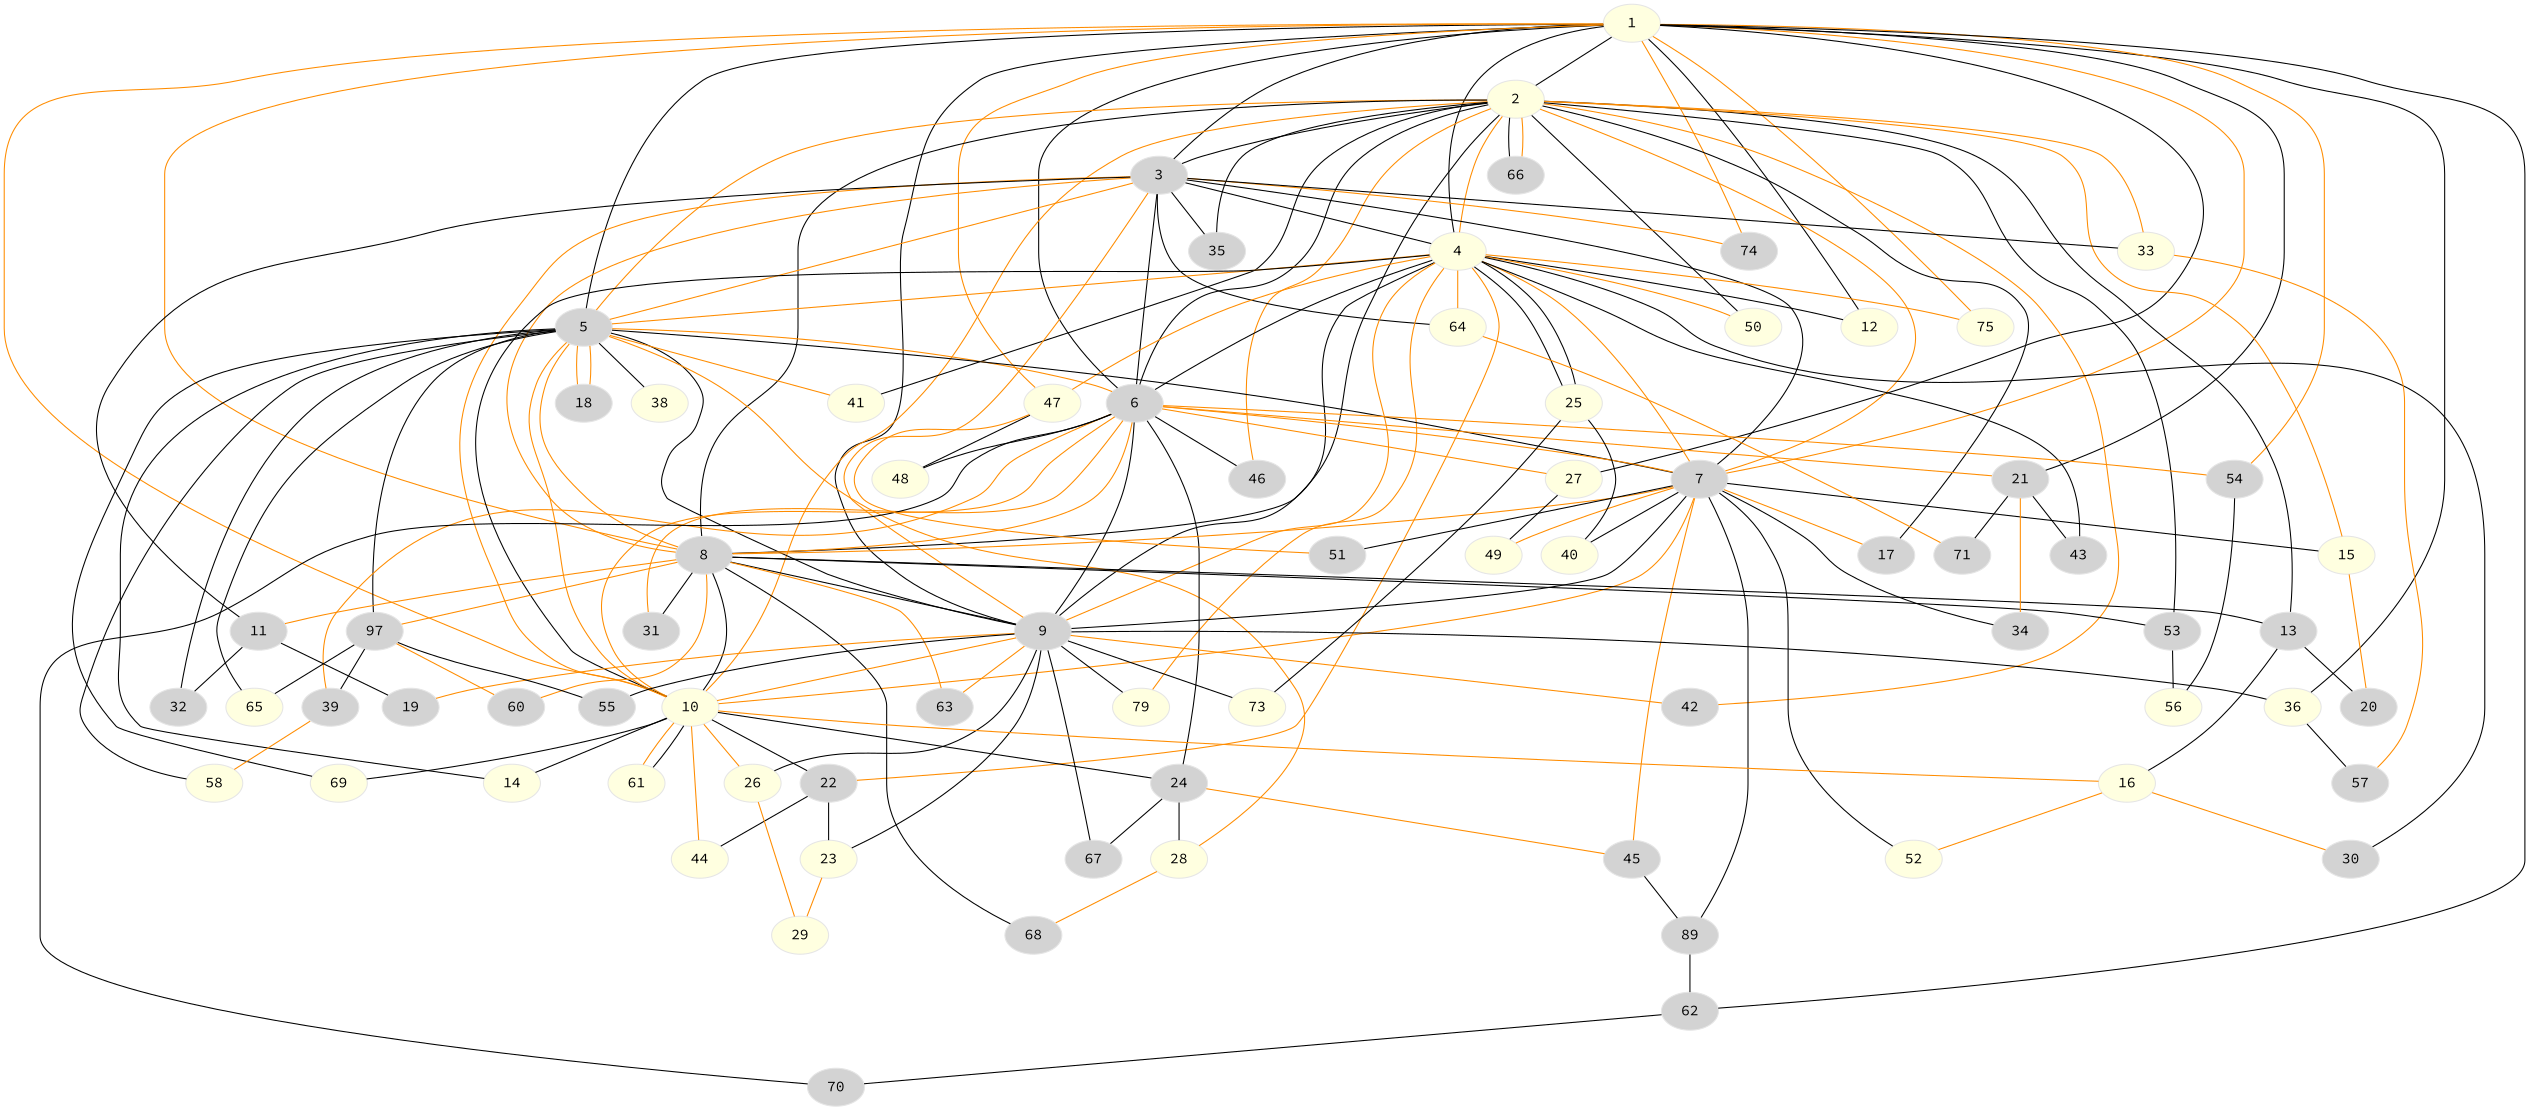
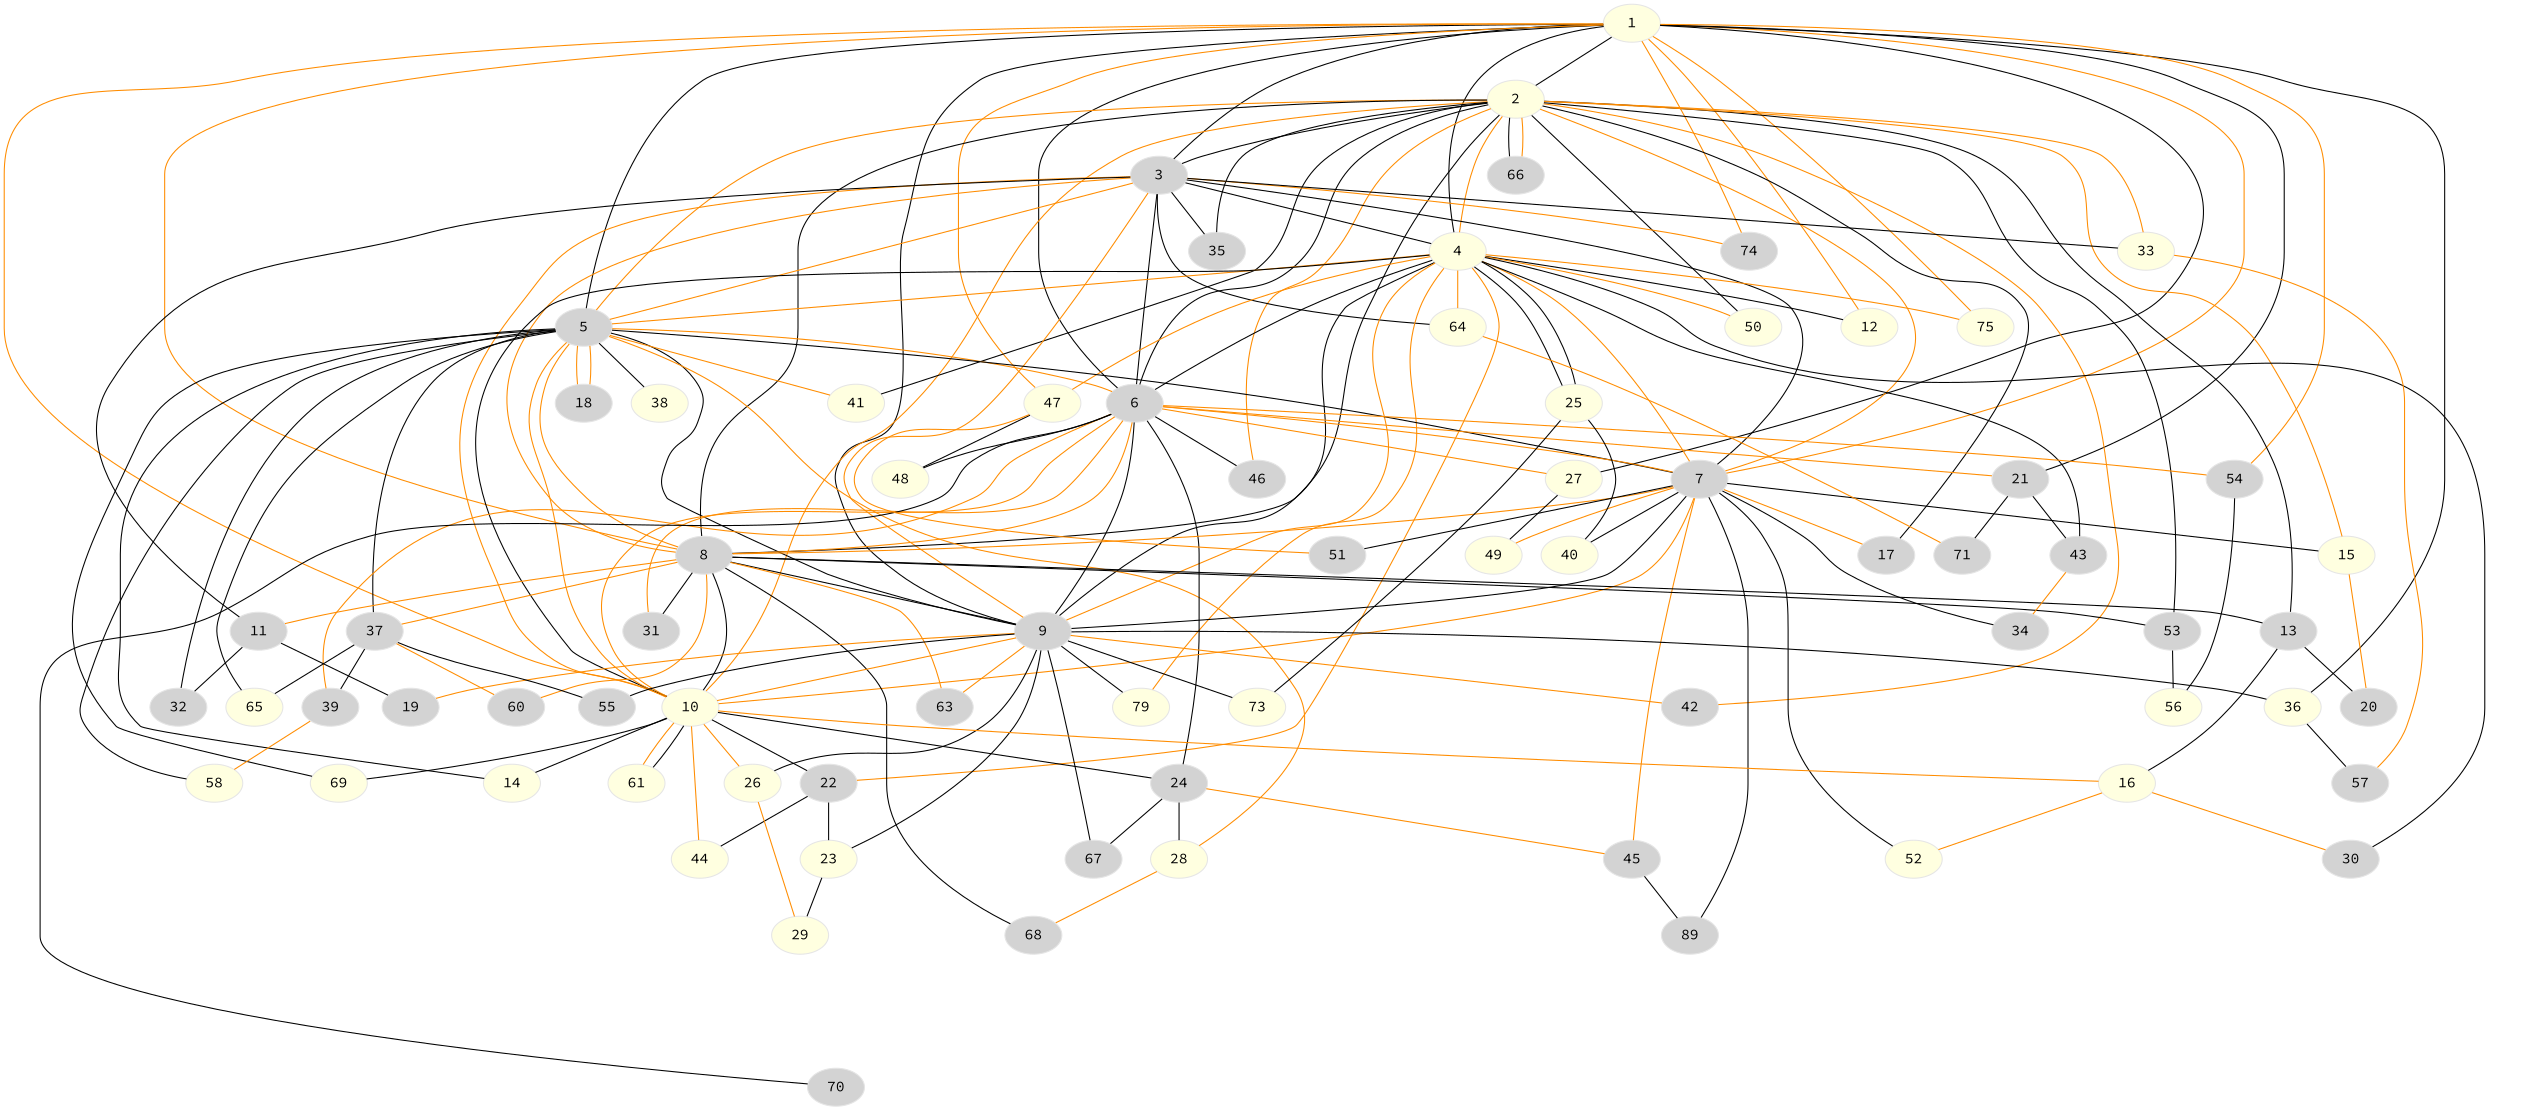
edge "1" -- "12": color black -> darkorange
edge "21" -- "34": now "43" -- "34"
node "97": label "97" -> "37"
edge "23" -- "29": color darkorange -> black
node "62": removed
